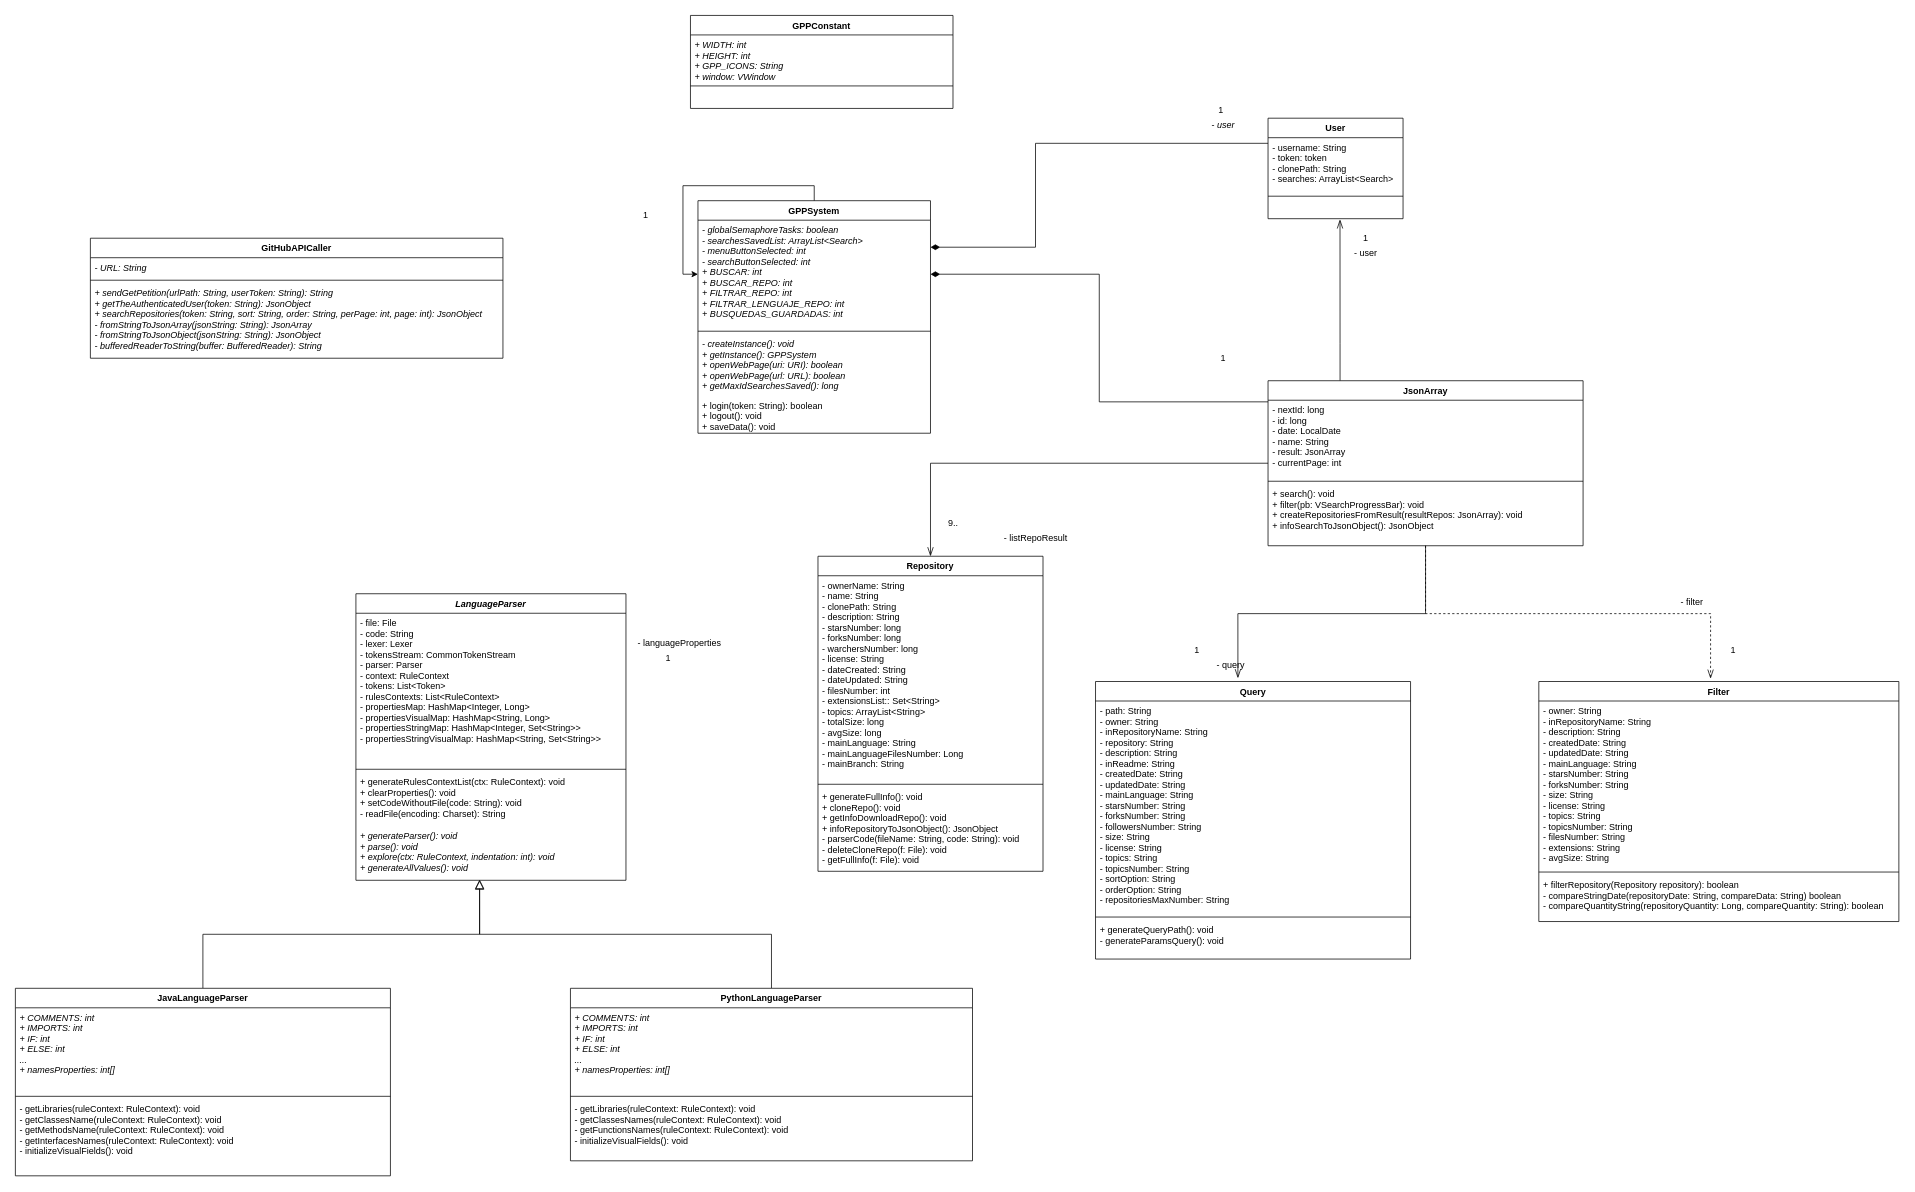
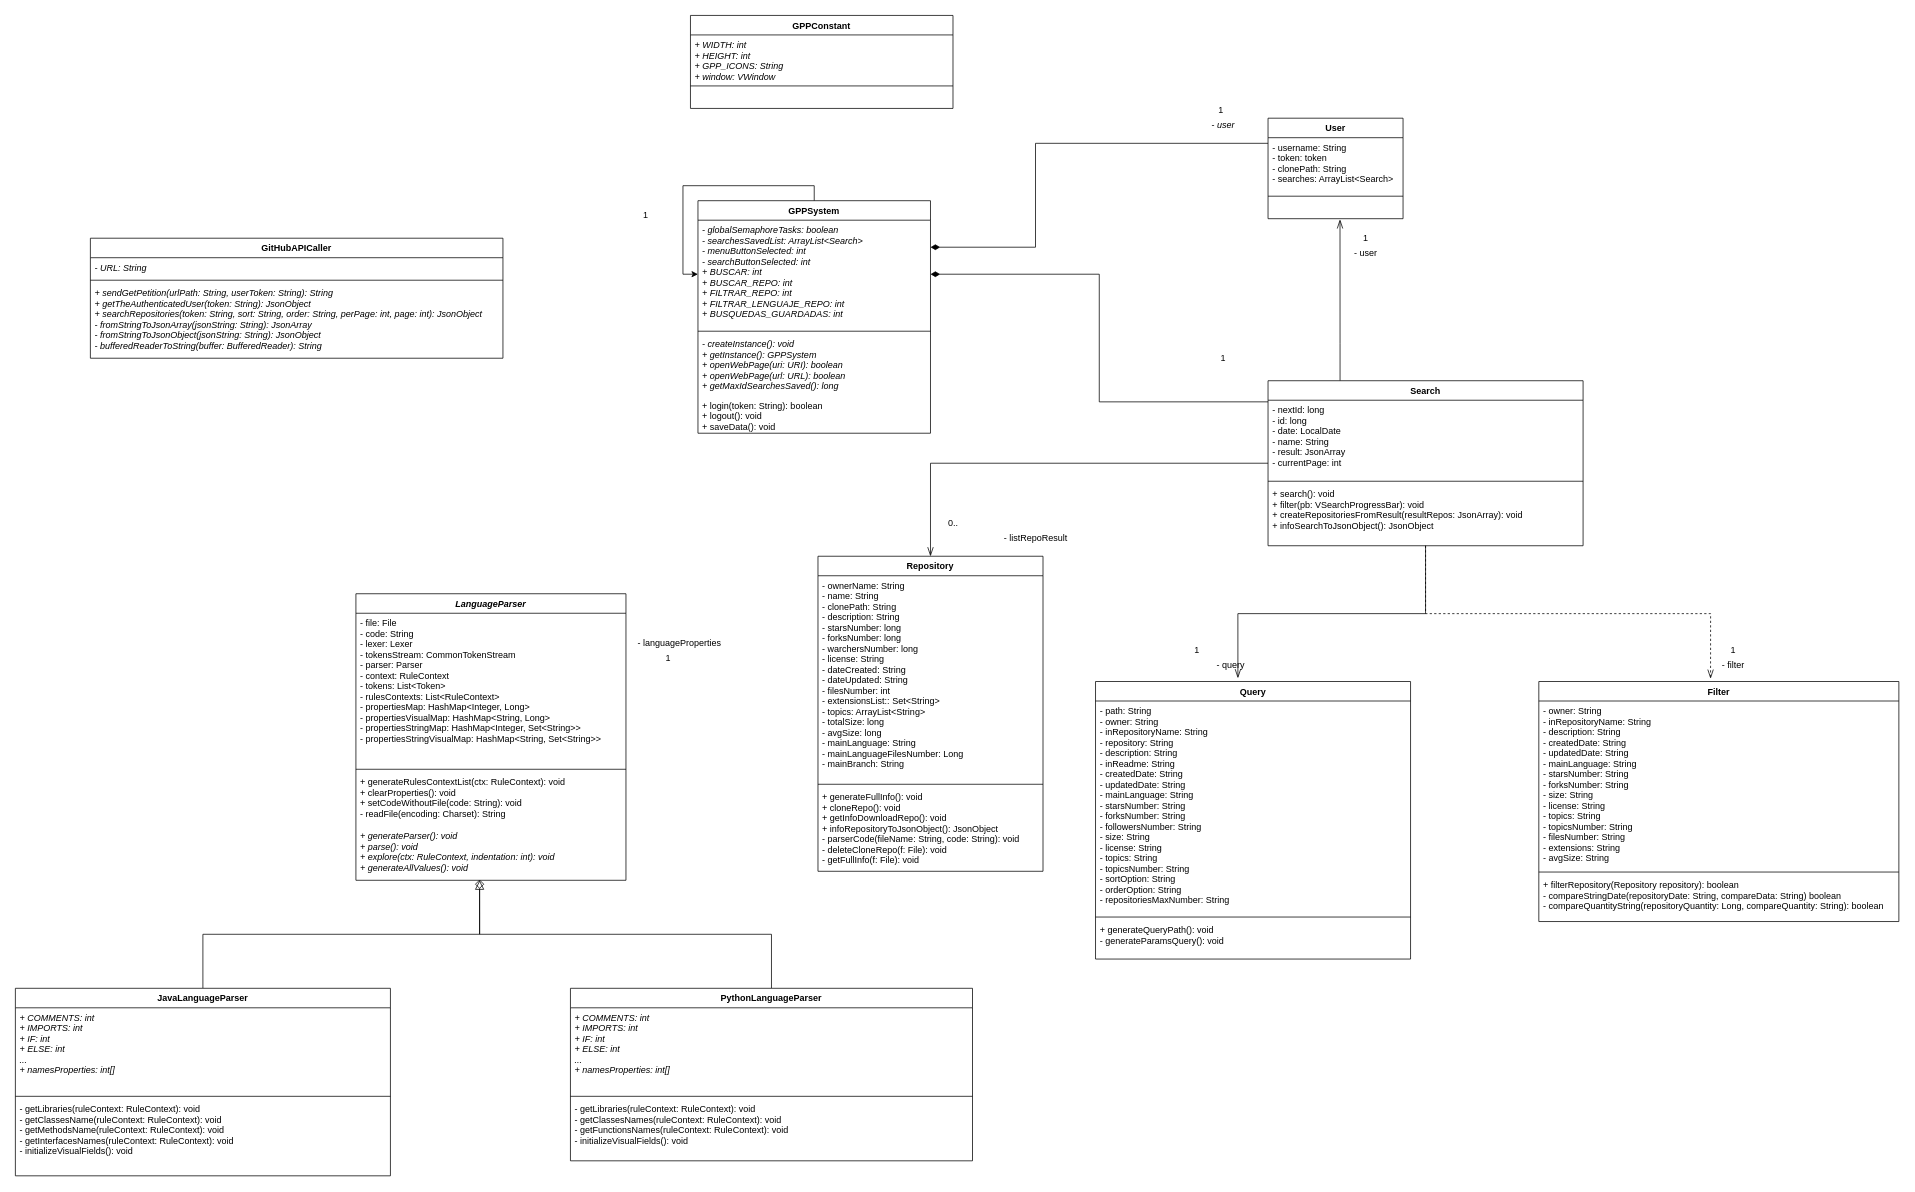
node "JsonArray": label "JsonArray" -> "Search"
node "9..": label "9.." -> "0.."
node "- filter": moved (1692, 602) -> (1733, 666)
edge "JavaLanguageParser" -> "+ generateParser(): void + parse(): void + explore(ctx: RuleContext, indentation: int): void + generateAllValues(): void": arrowhead block -> diamond
